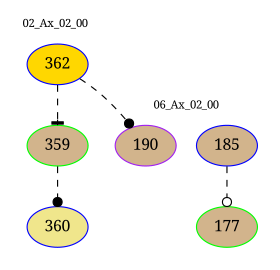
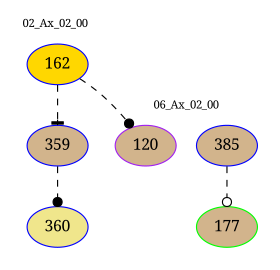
node "362": label "362" -> "162"
node "359": color green -> blue
node "190": label "190" -> "120"
node "185": label "185" -> "385"
